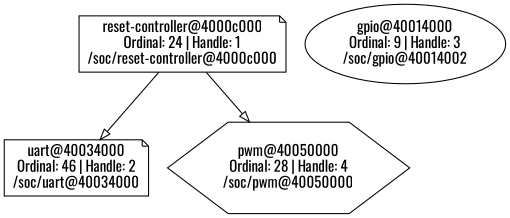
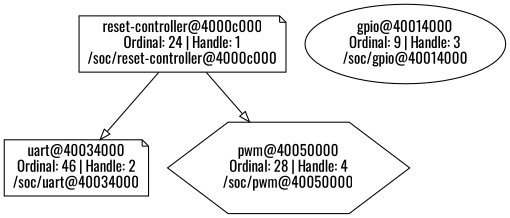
node "gpio@40014000 Ordinal: 9 | Handle: 3 /soc/gpio@40014002": label "gpio@40014000 Ordinal: 9 | Handle: 3 /soc/gpio@40014002" -> "gpio@40014000 Ordinal: 9 | Handle: 3 /soc/gpio@40014000"
